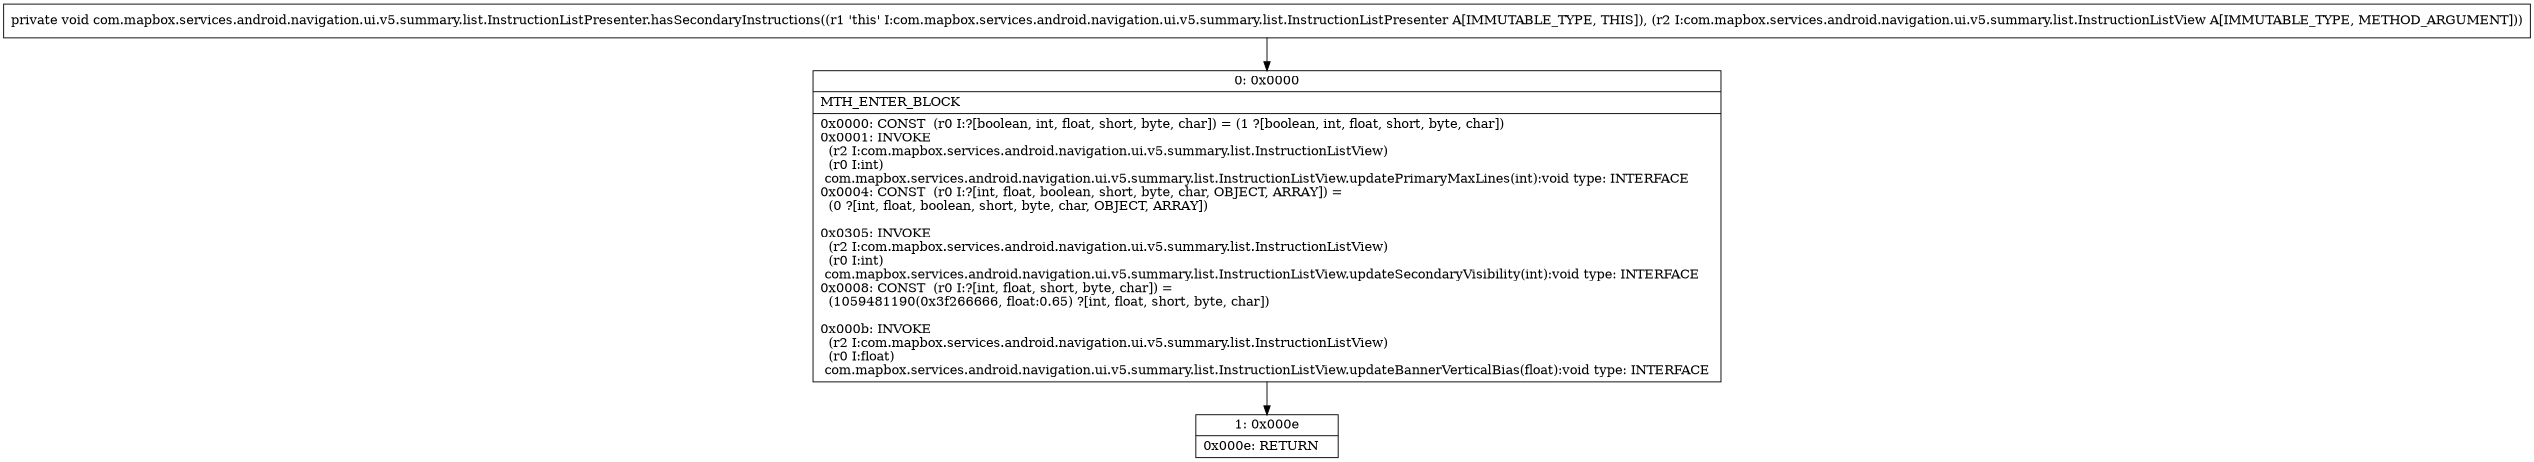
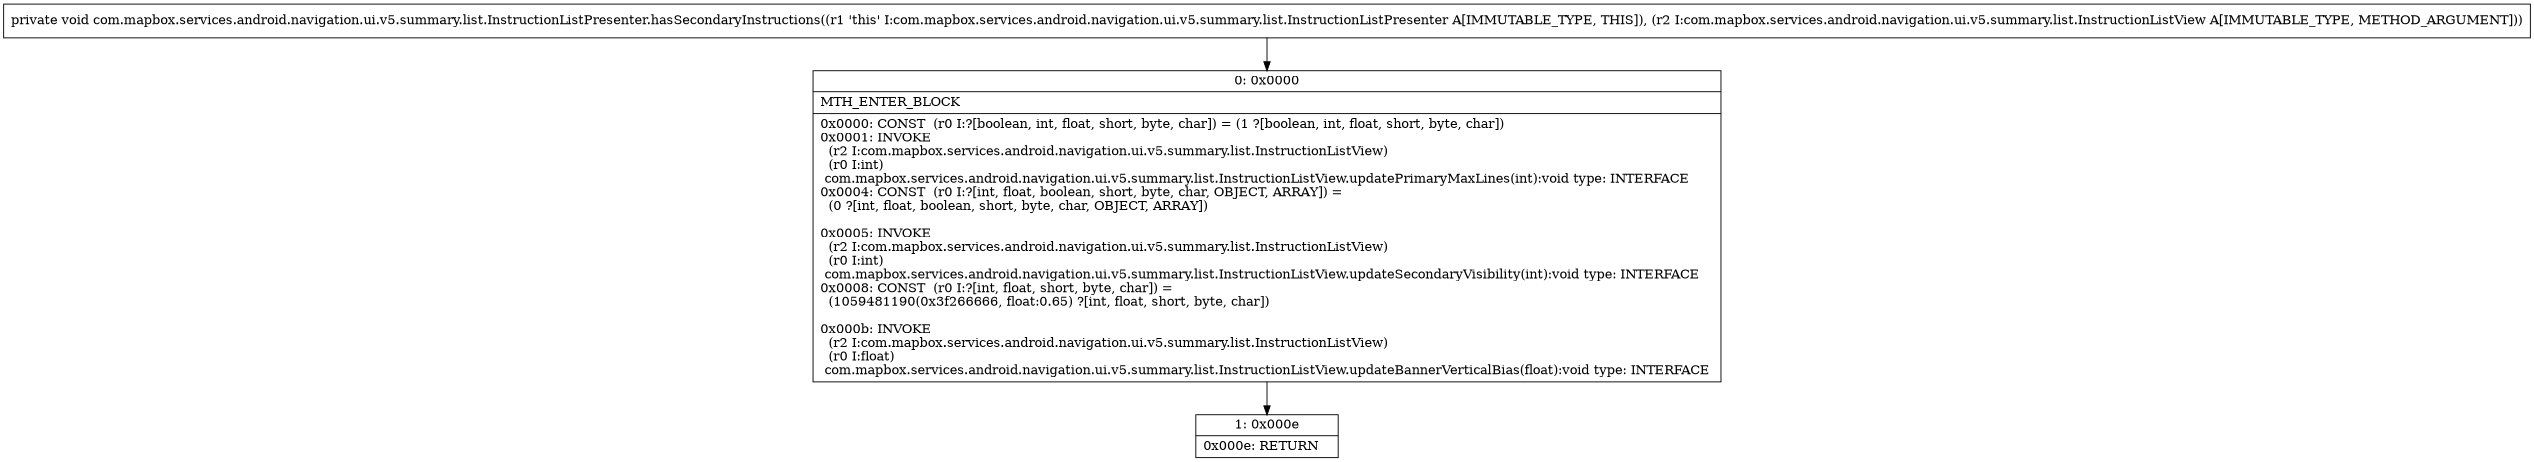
node "0: 0x0000": text "0x0305: INVOKE" -> "0x0005: INVOKE"
